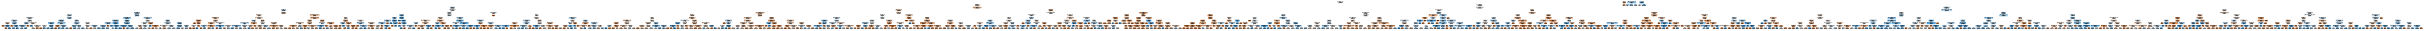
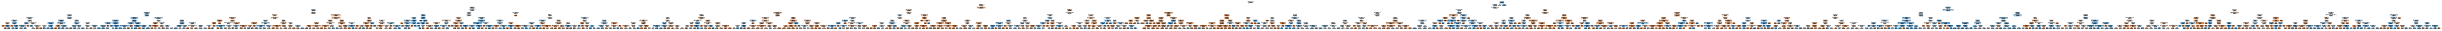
node "HOUR_APPR_PROCESS_START ≤ 4.5": added
